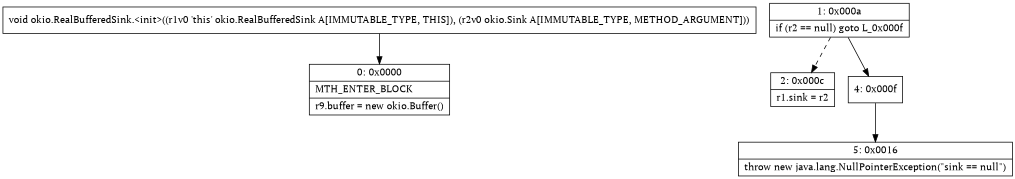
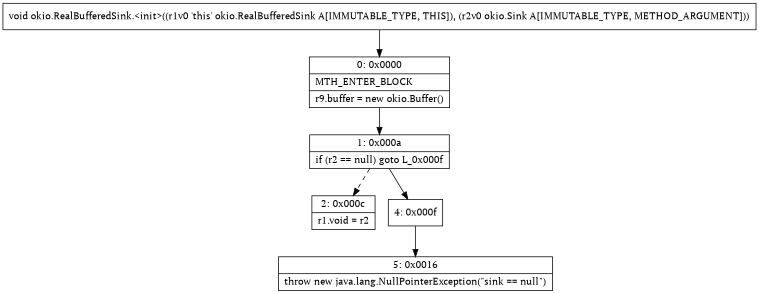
node "2: 0x000c": text "r1.sink = r2" -> "r1.void = r2"
edge "0: 0x0000" -> "1: 0x000a": added
